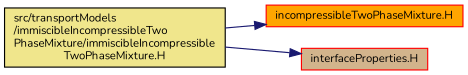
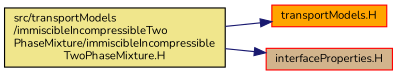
node "incompressibleTwoPhaseMixture.H": label "incompressibleTwoPhaseMixture.H" -> "transportModels.H"
